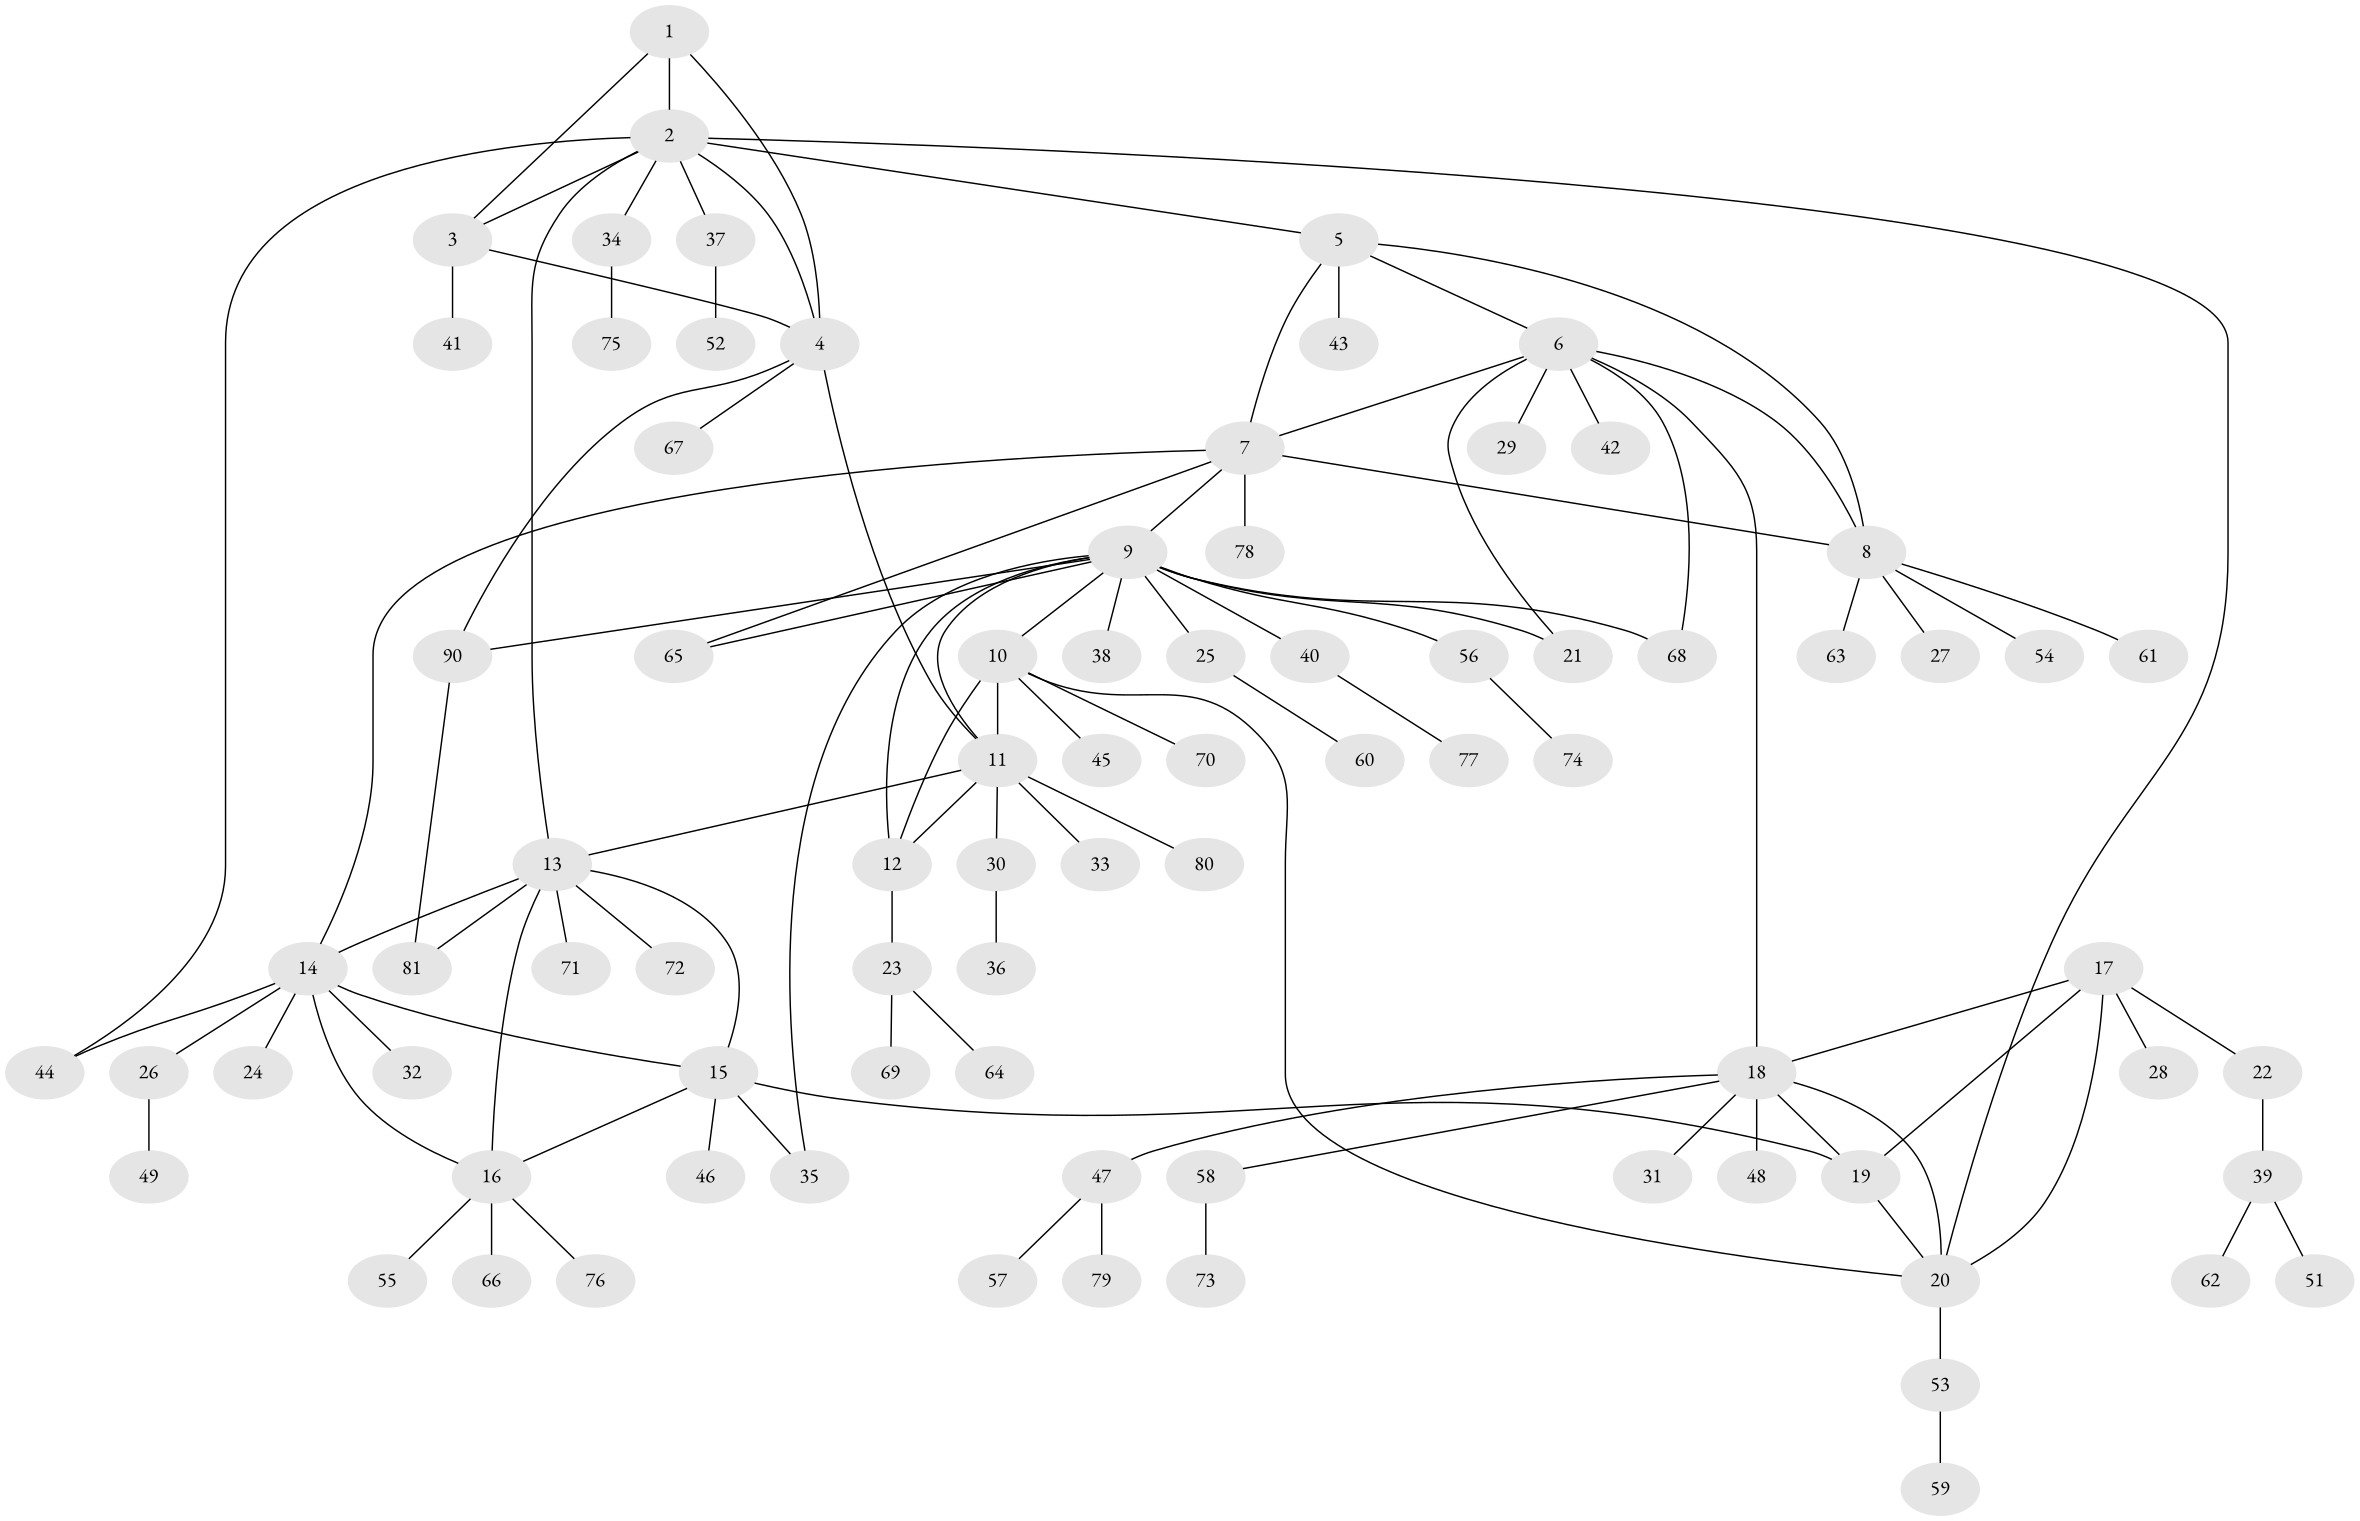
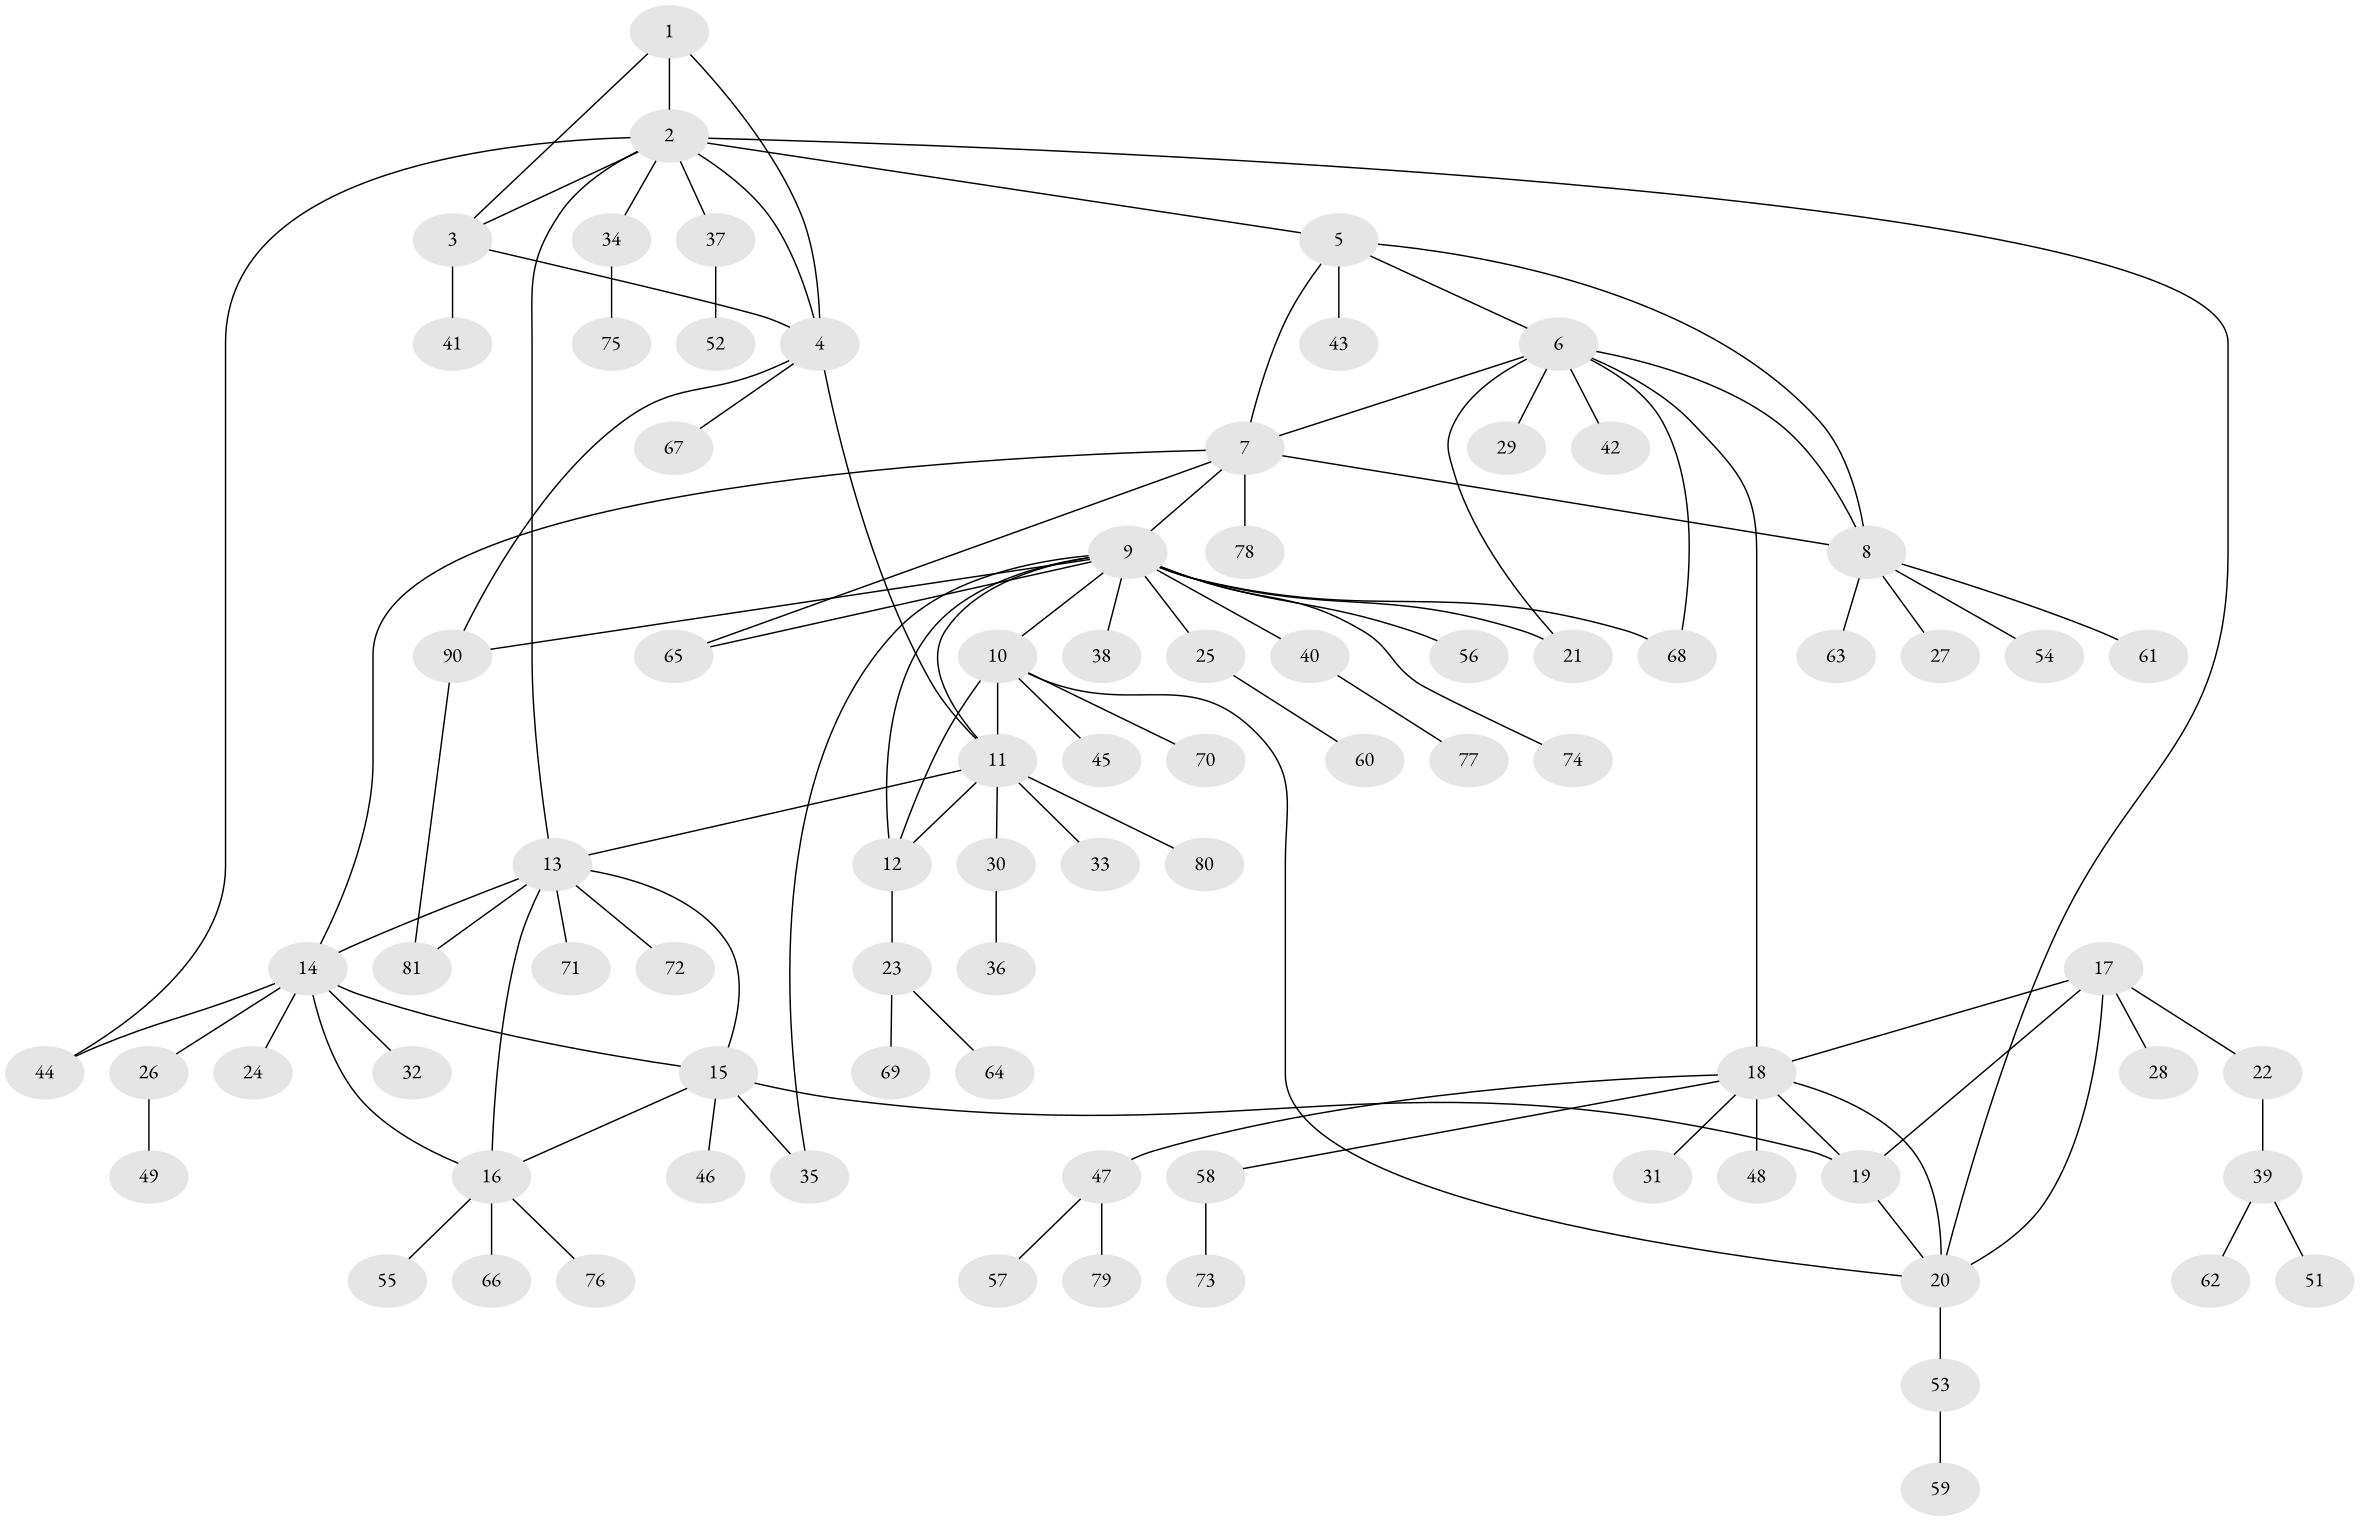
edge "56" -- "74": now "9" -- "74"
